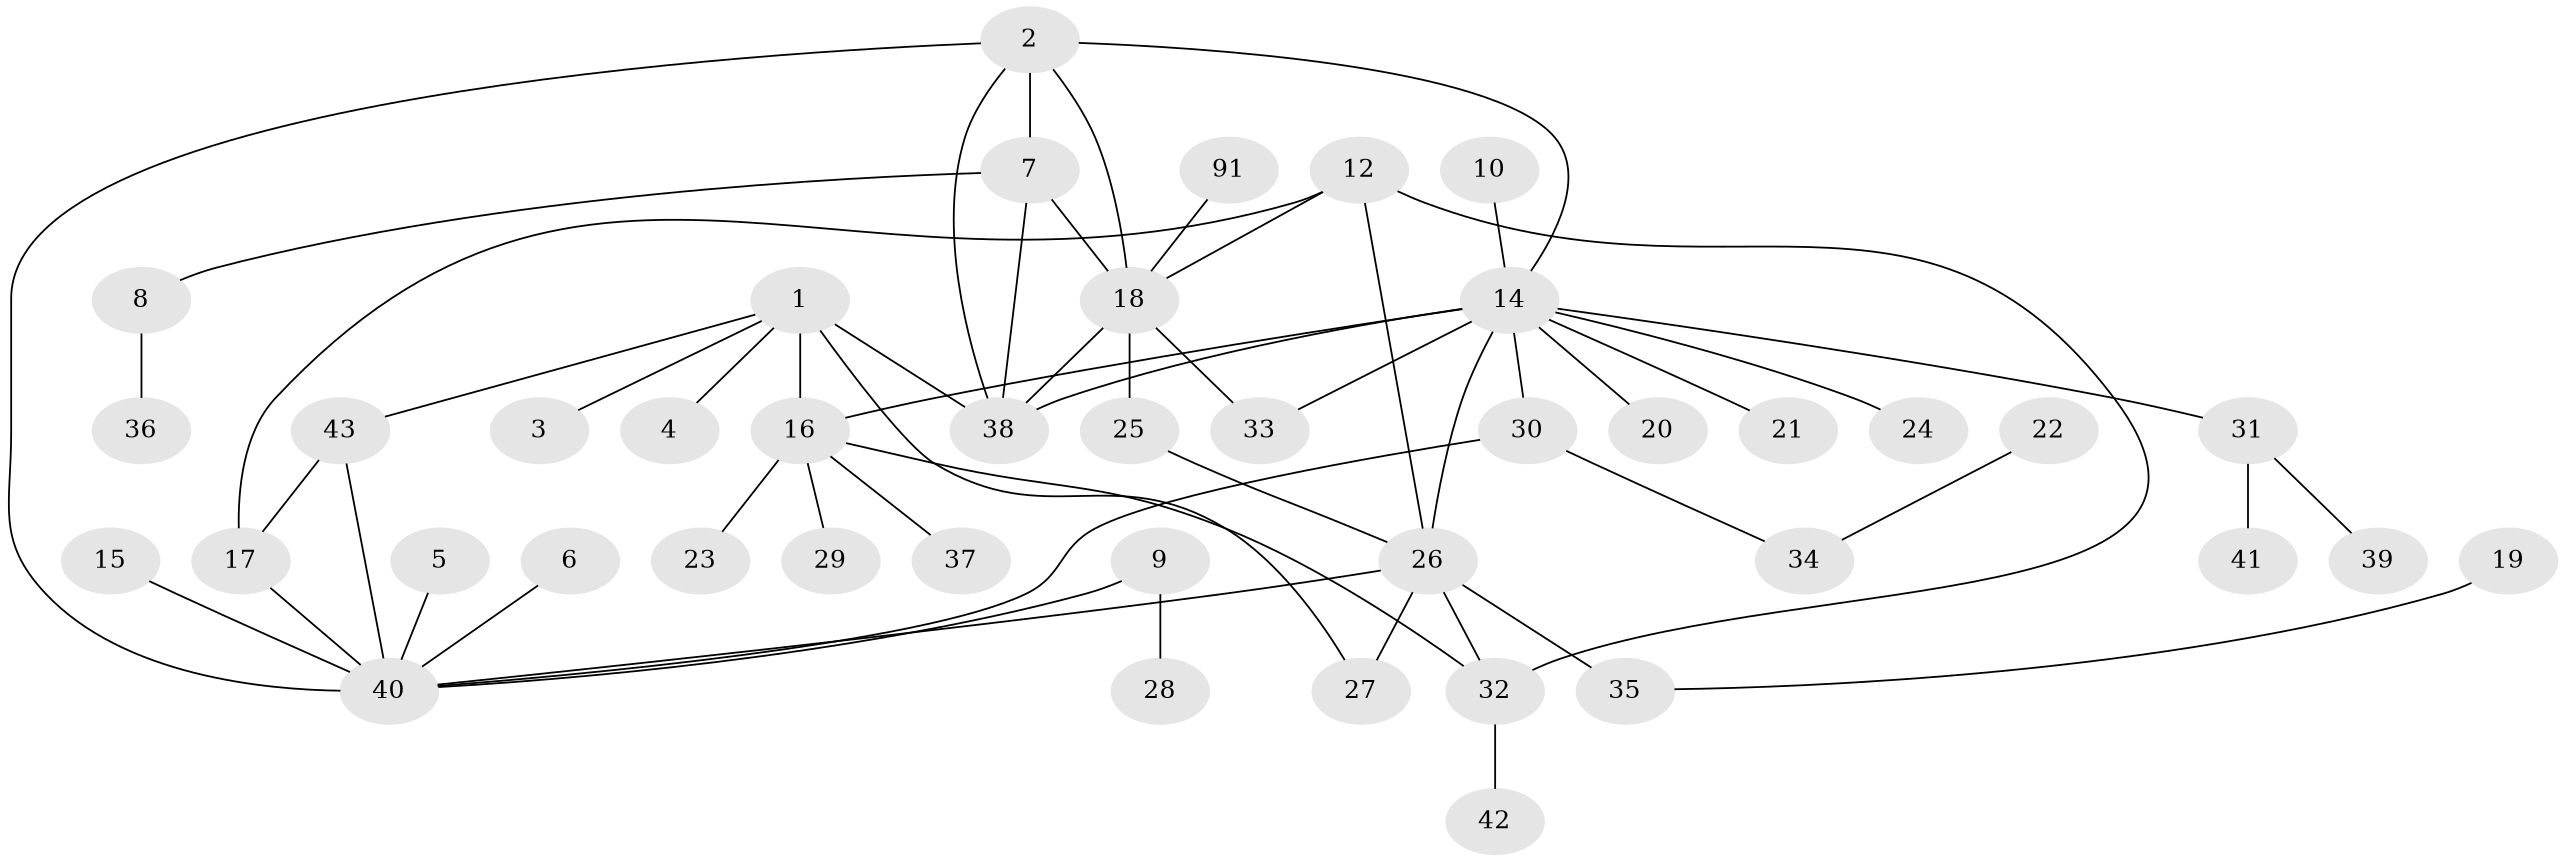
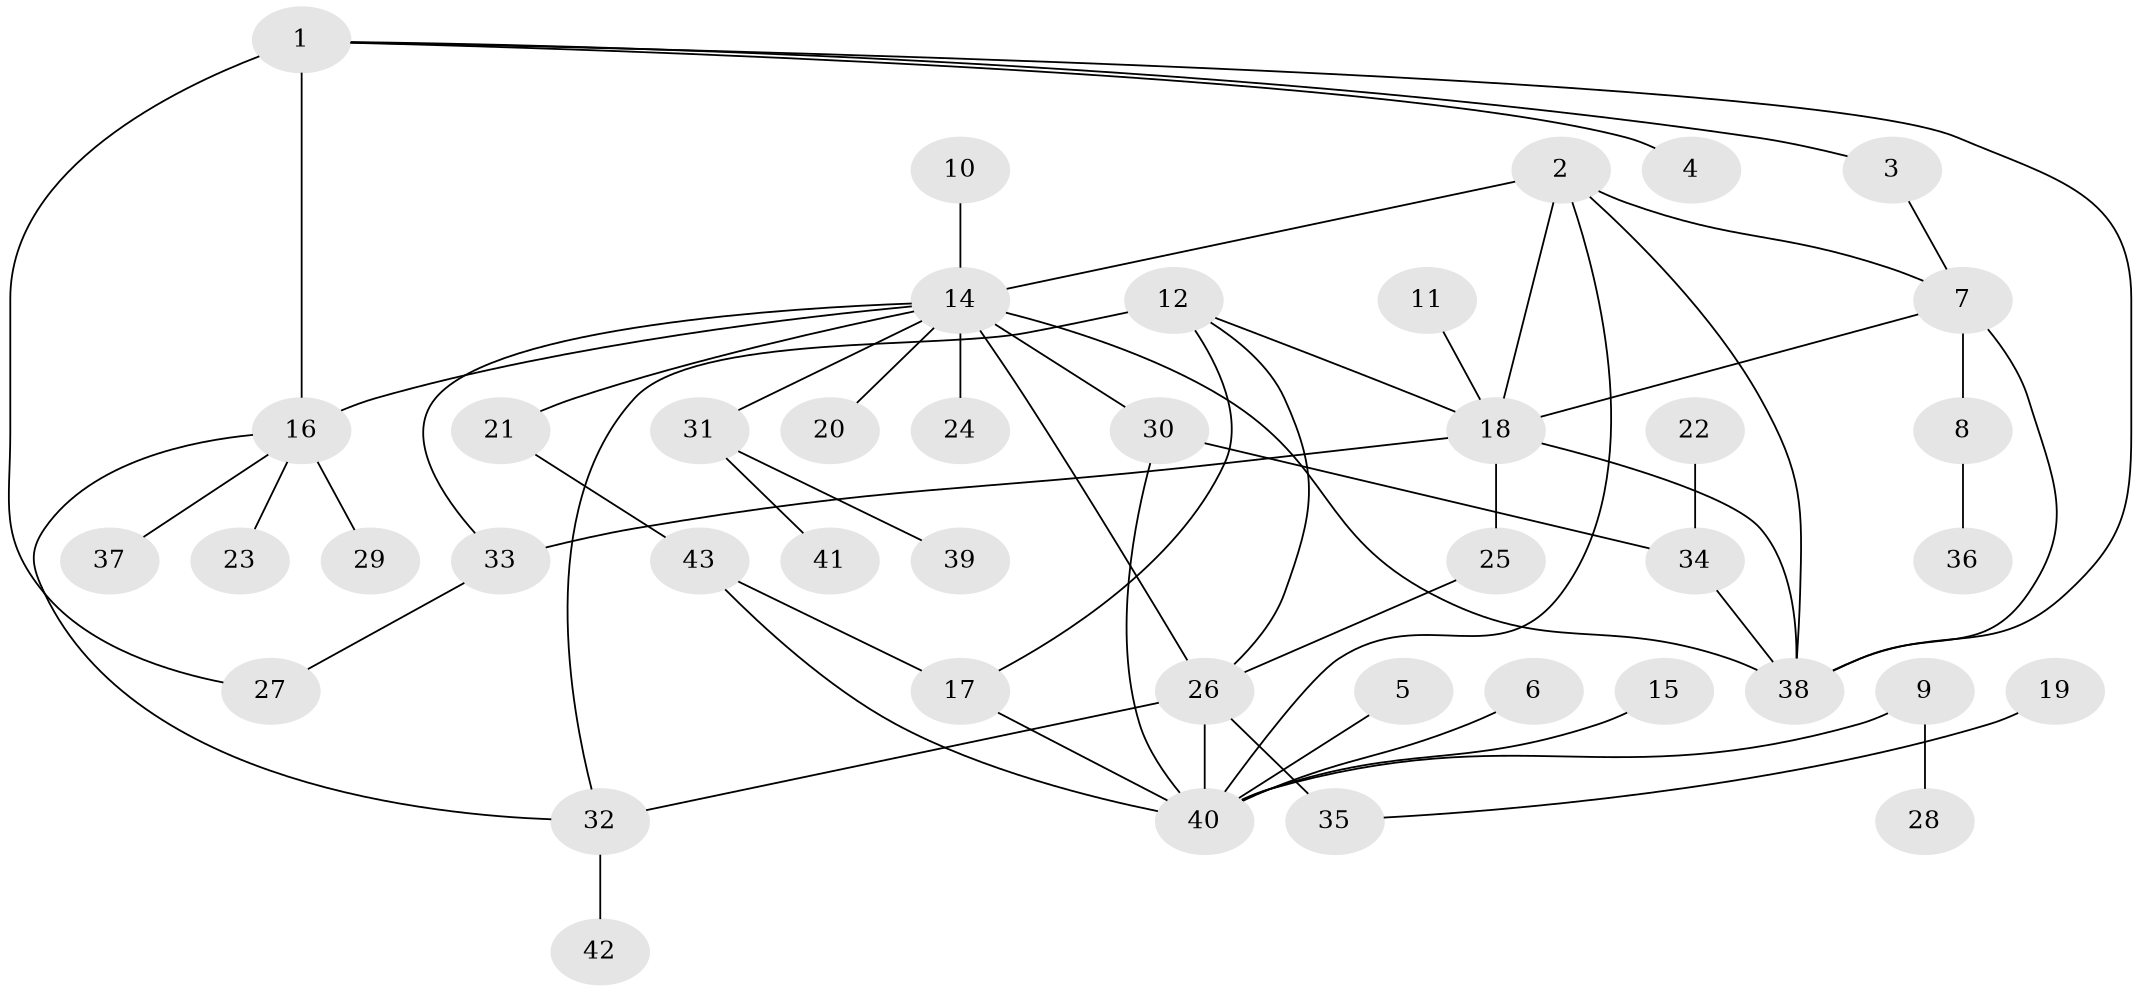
node "91": label "91" -> "11"
edge "3" -- "7": added
edge "1" -- "43": now "21" -- "43"
edge "34" -- "38": added
edge "26" -- "27": now "33" -- "27"
